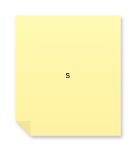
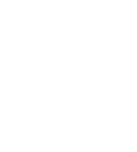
node "s": removed
